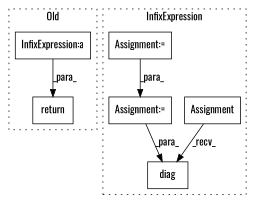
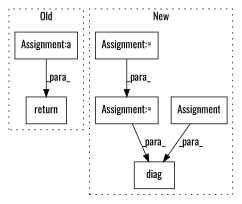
cluster "InfixExpression": label "InfixExpression" -> "New"
node "InfixExpression:a": label "InfixExpression:a" -> "Assignment:a"
edge "Assignment" -> "diag": label "_recv_" -> "_para_"
